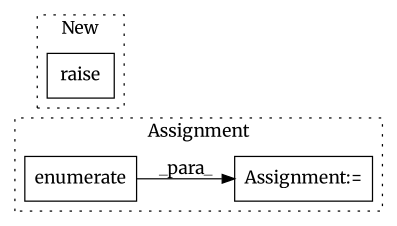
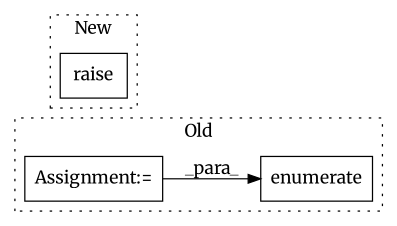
cluster "Assignment": label "Assignment" -> "Old"
edge "enumerate" -> "Assignment:=": reversed
